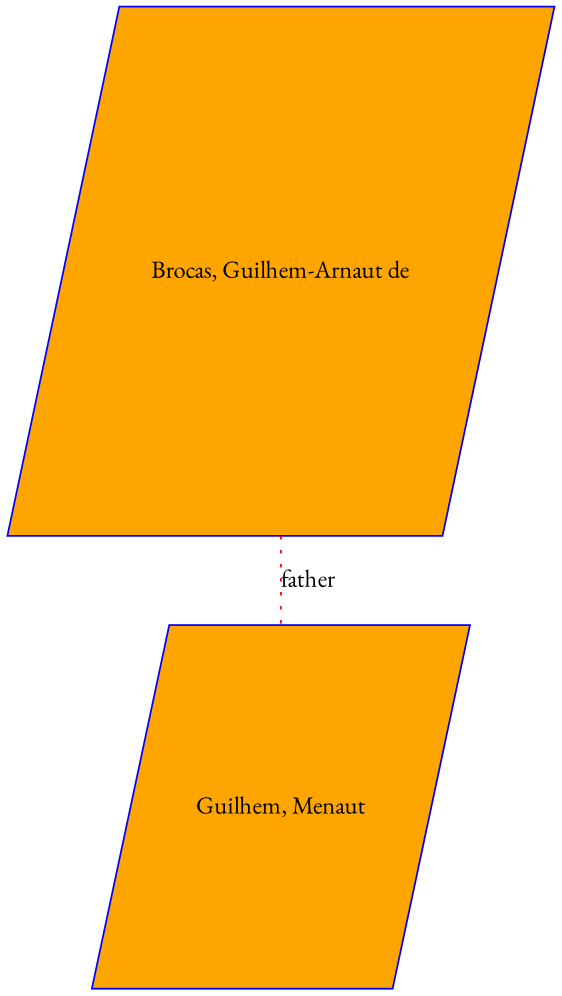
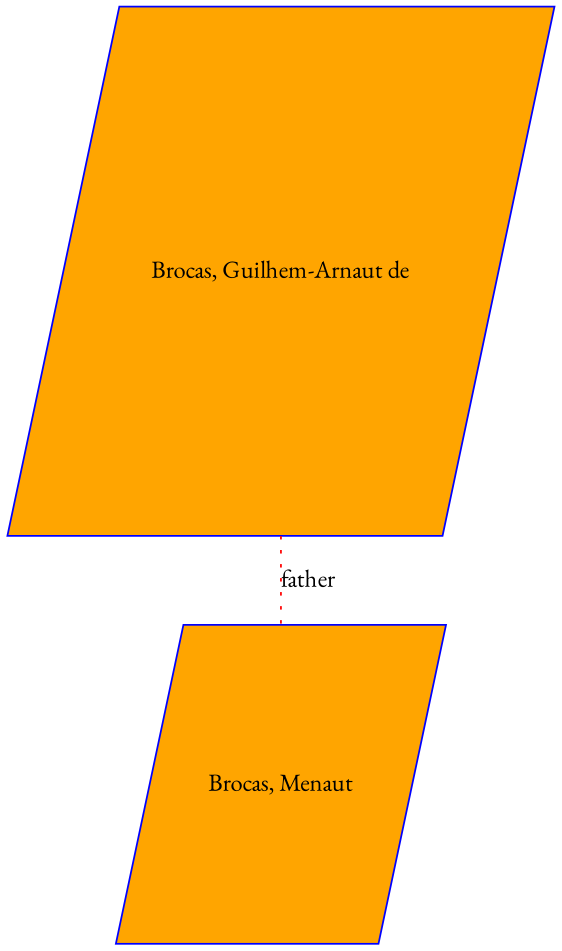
node "Guilhem, Menaut": label "Guilhem, Menaut" -> "Brocas, Menaut"
